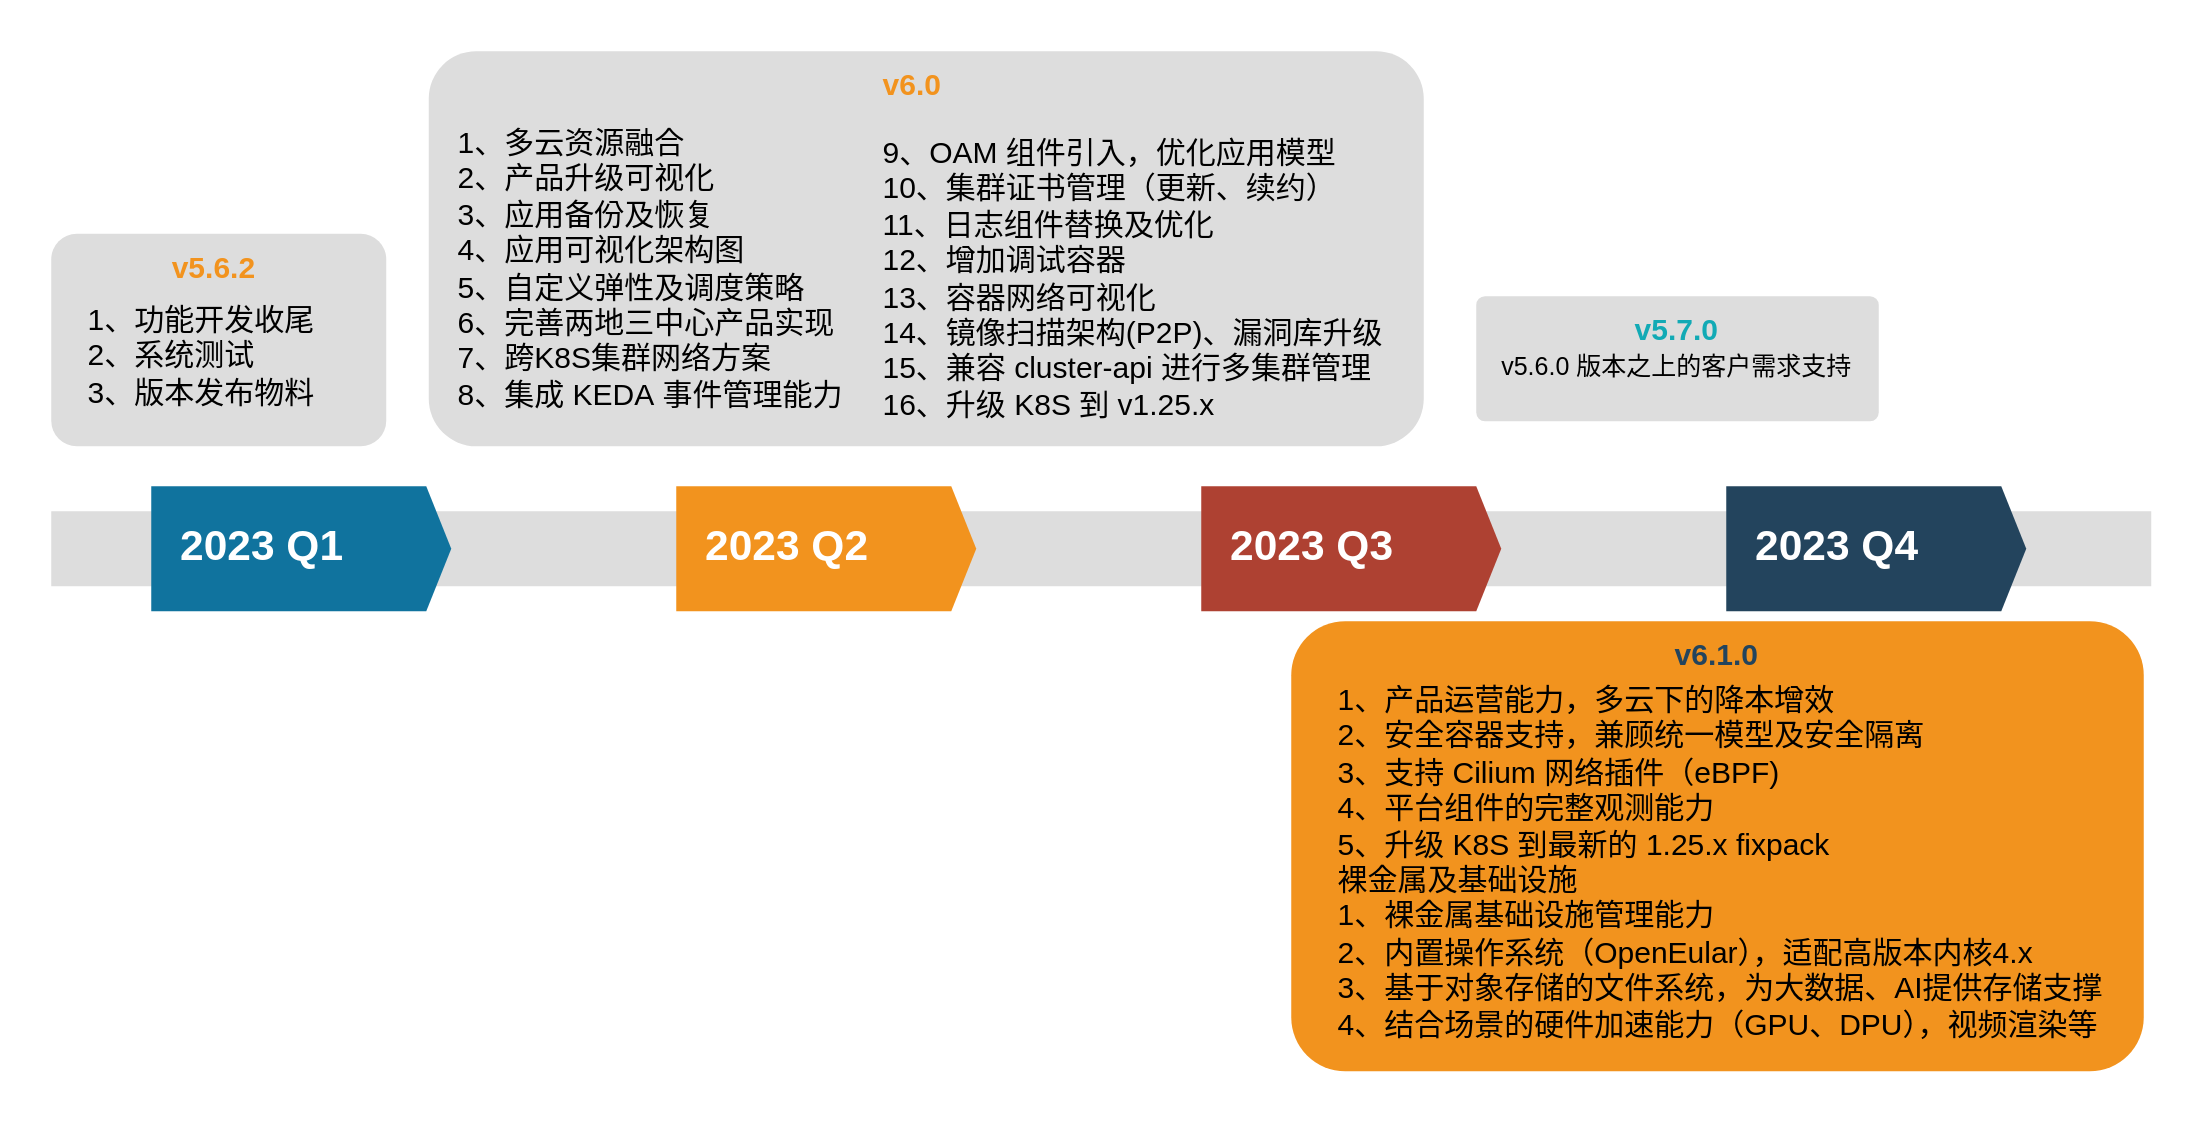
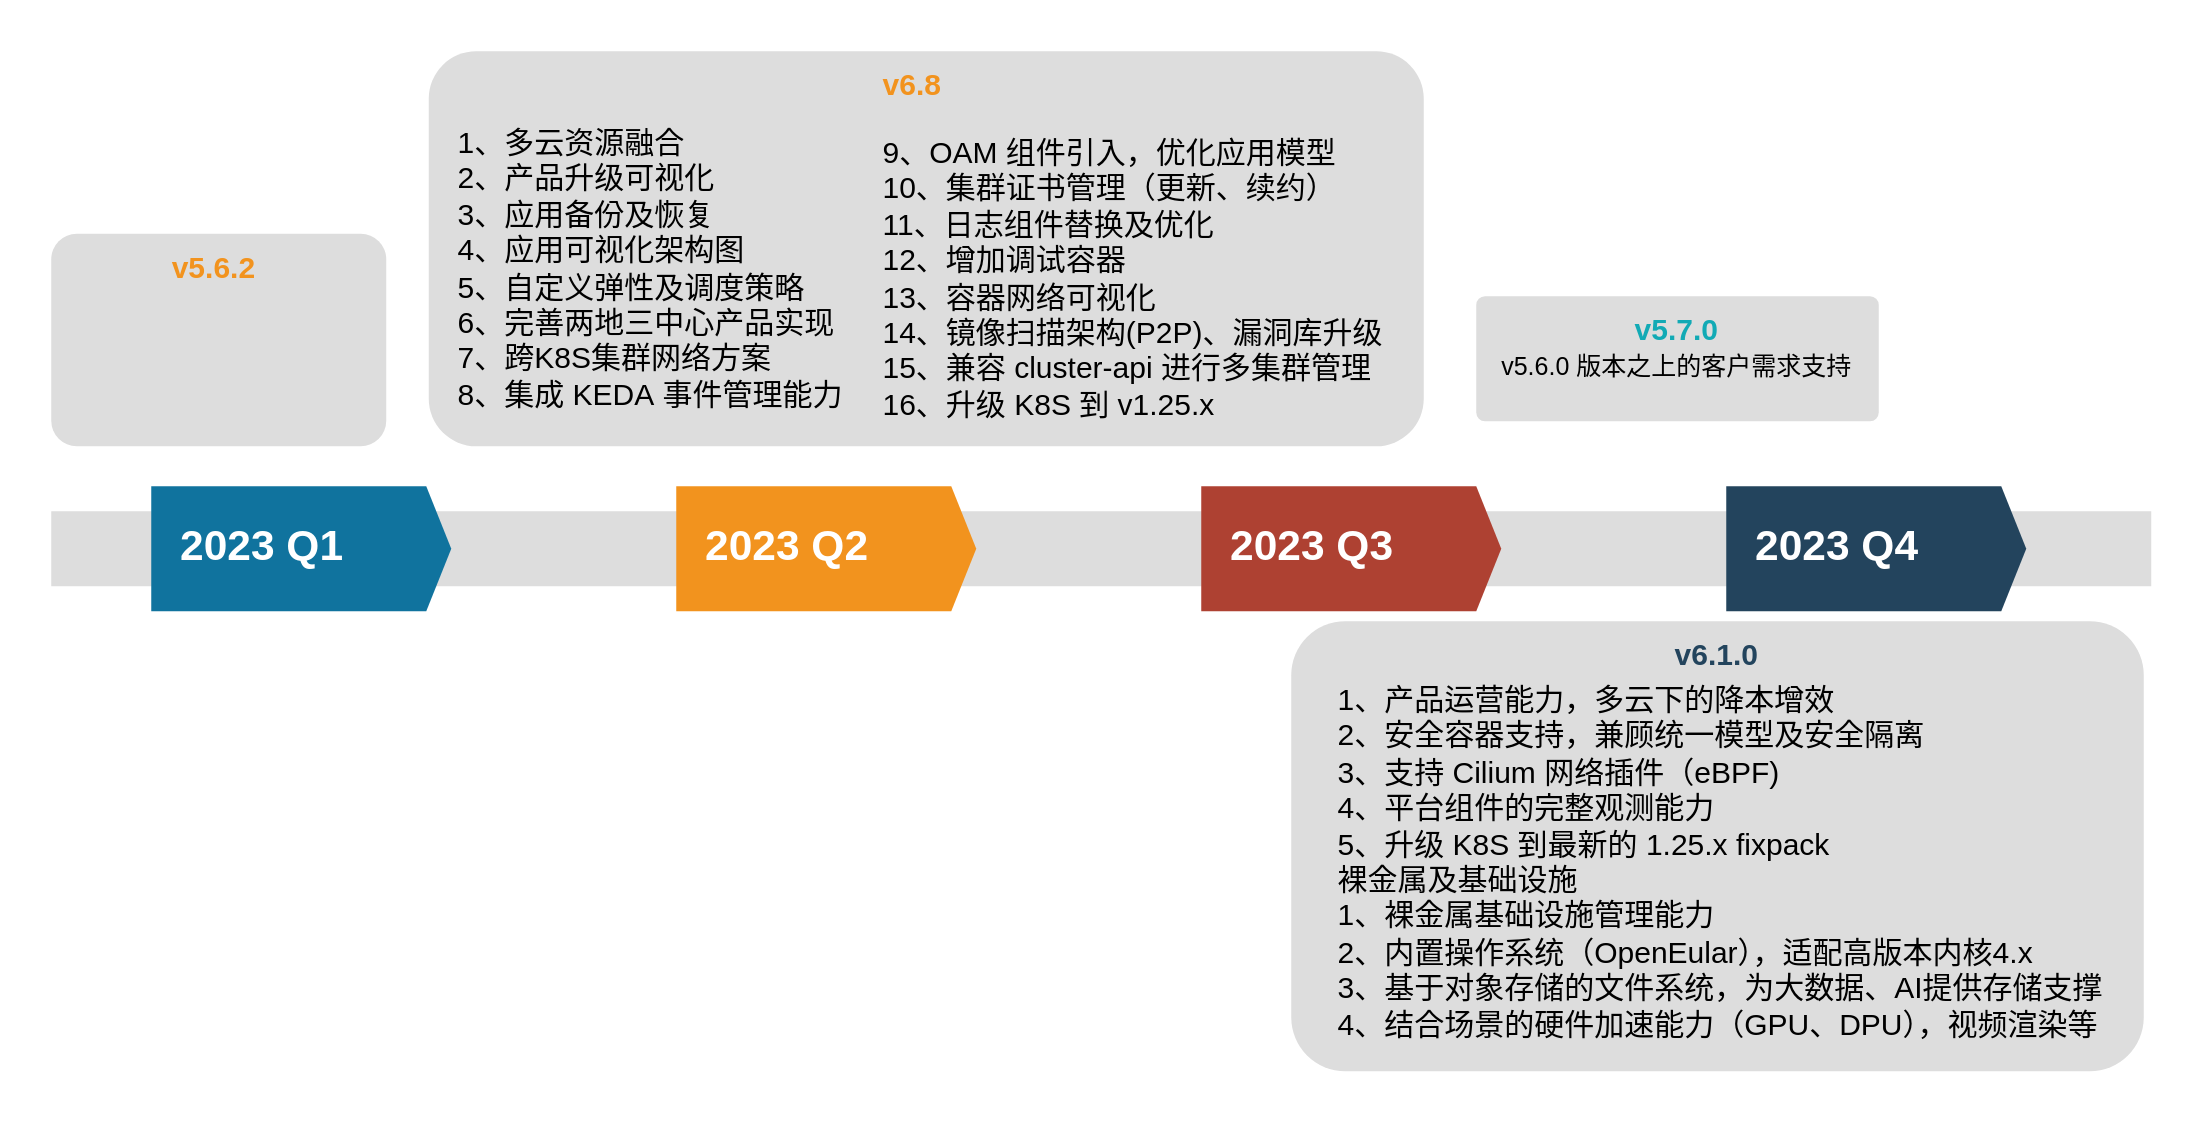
node "v6.0": label "v6.0" -> "v6.8"
node "1、功能开发收尾 2、系统测试 3、版本发布物料": removed
node "v6.1.0": fillcolor #f2931e -> #dddddd
